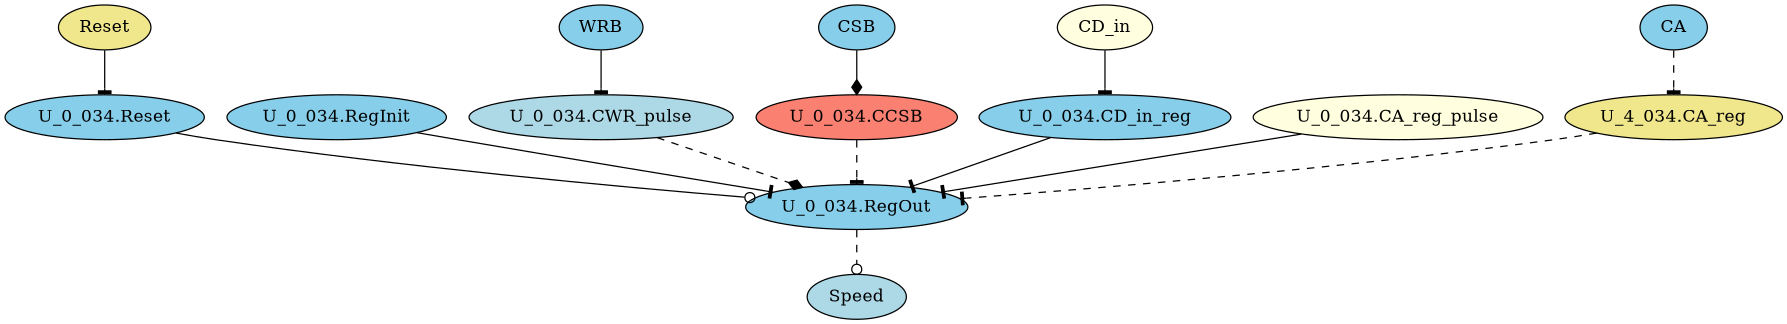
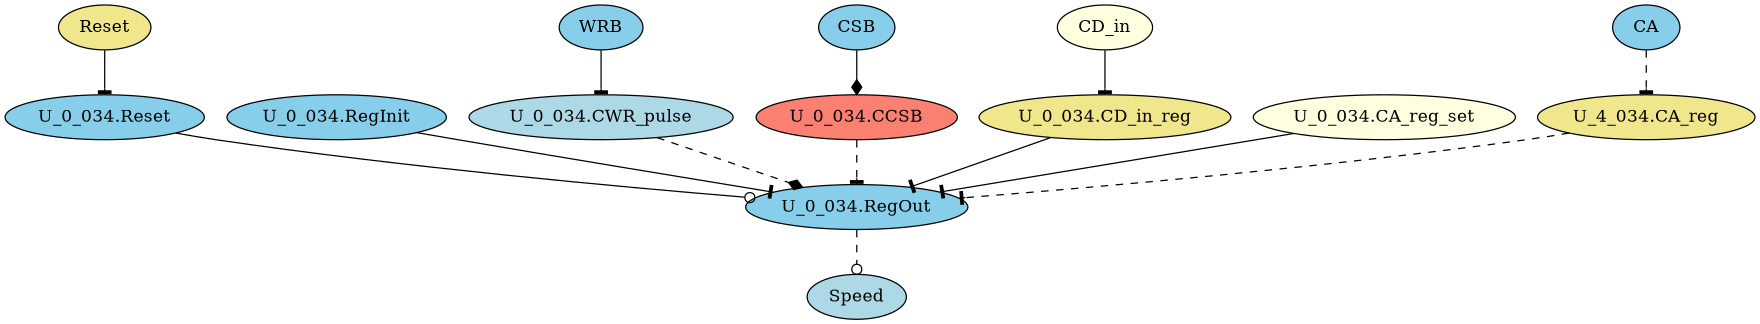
node "U_0_034.CD_in_reg": fillcolor skyblue -> khaki
node "U_0_034.CA_reg_pulse": label "U_0_034.CA_reg_pulse" -> "U_0_034.CA_reg_set"
